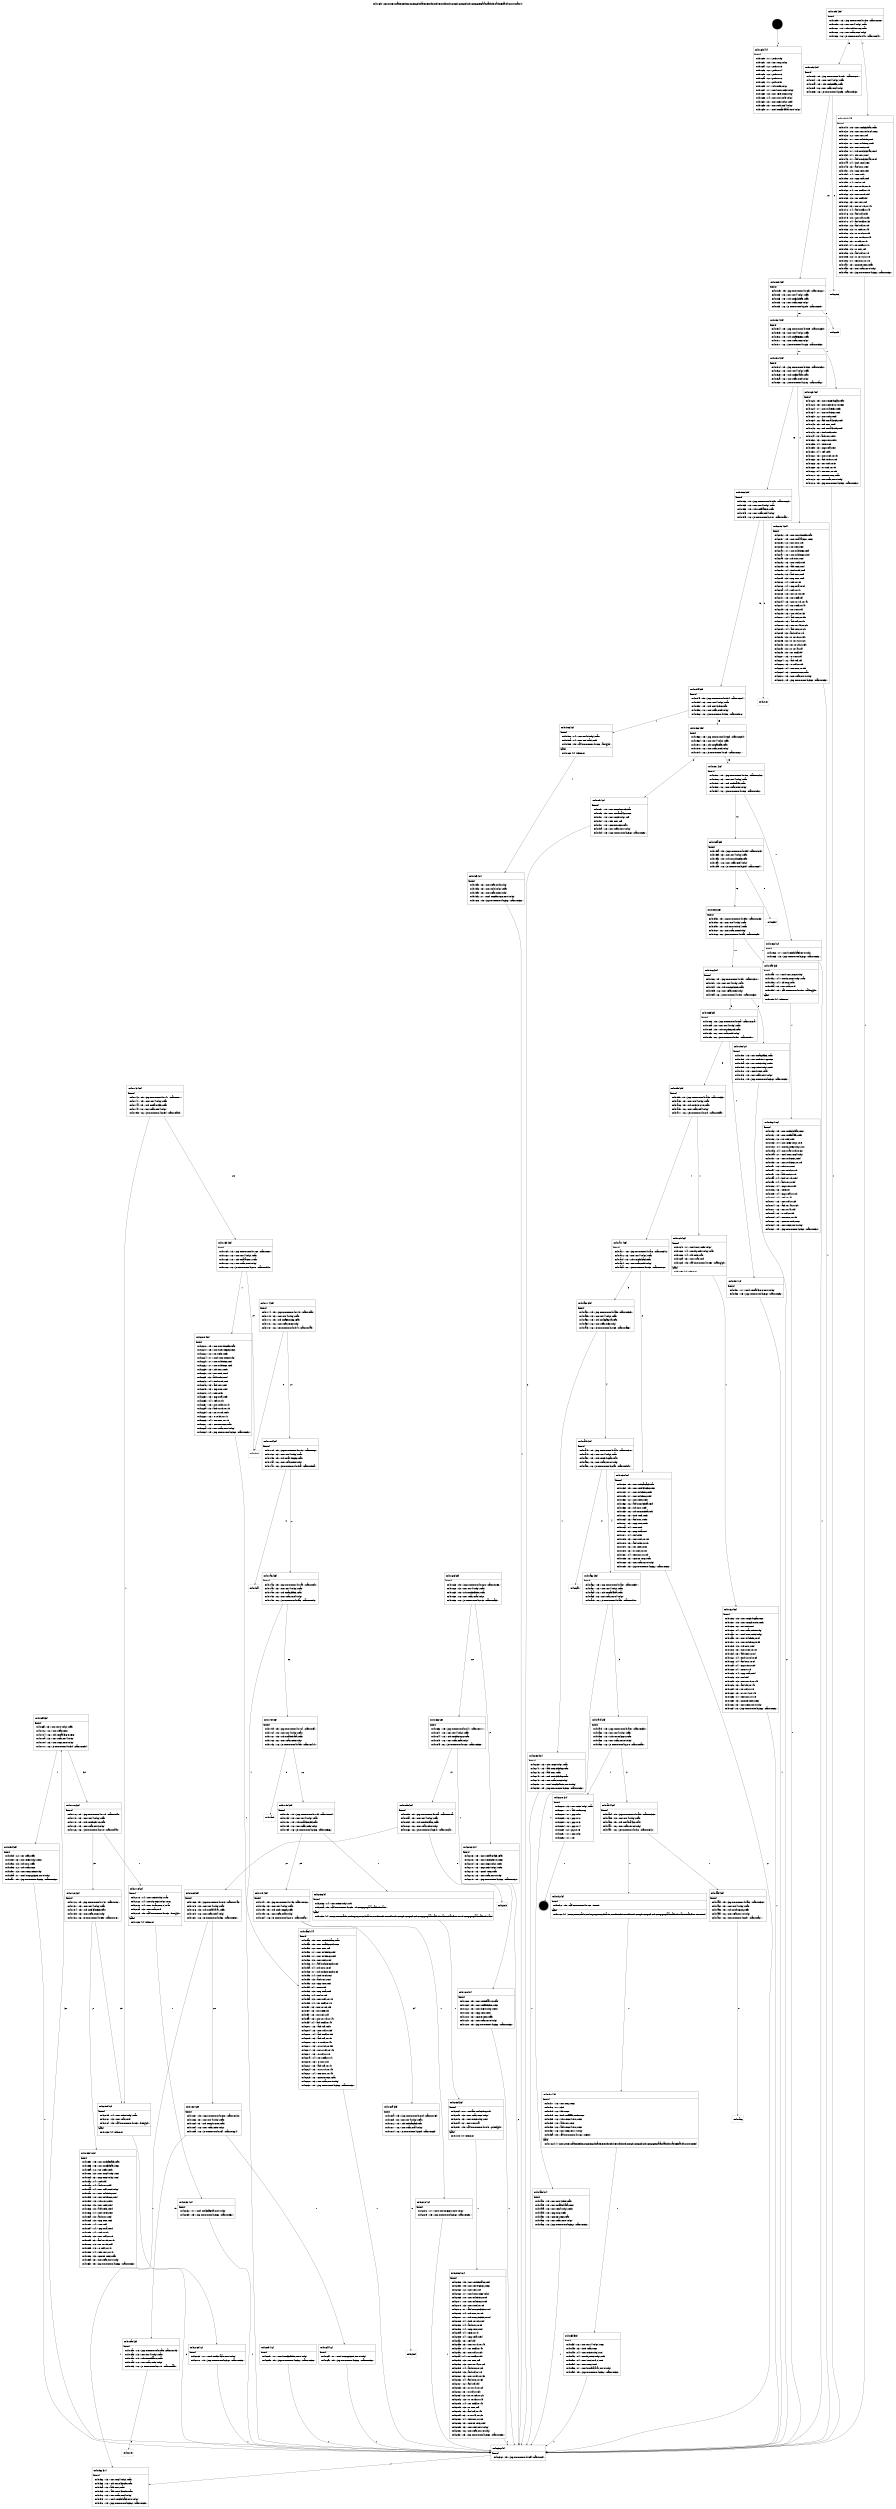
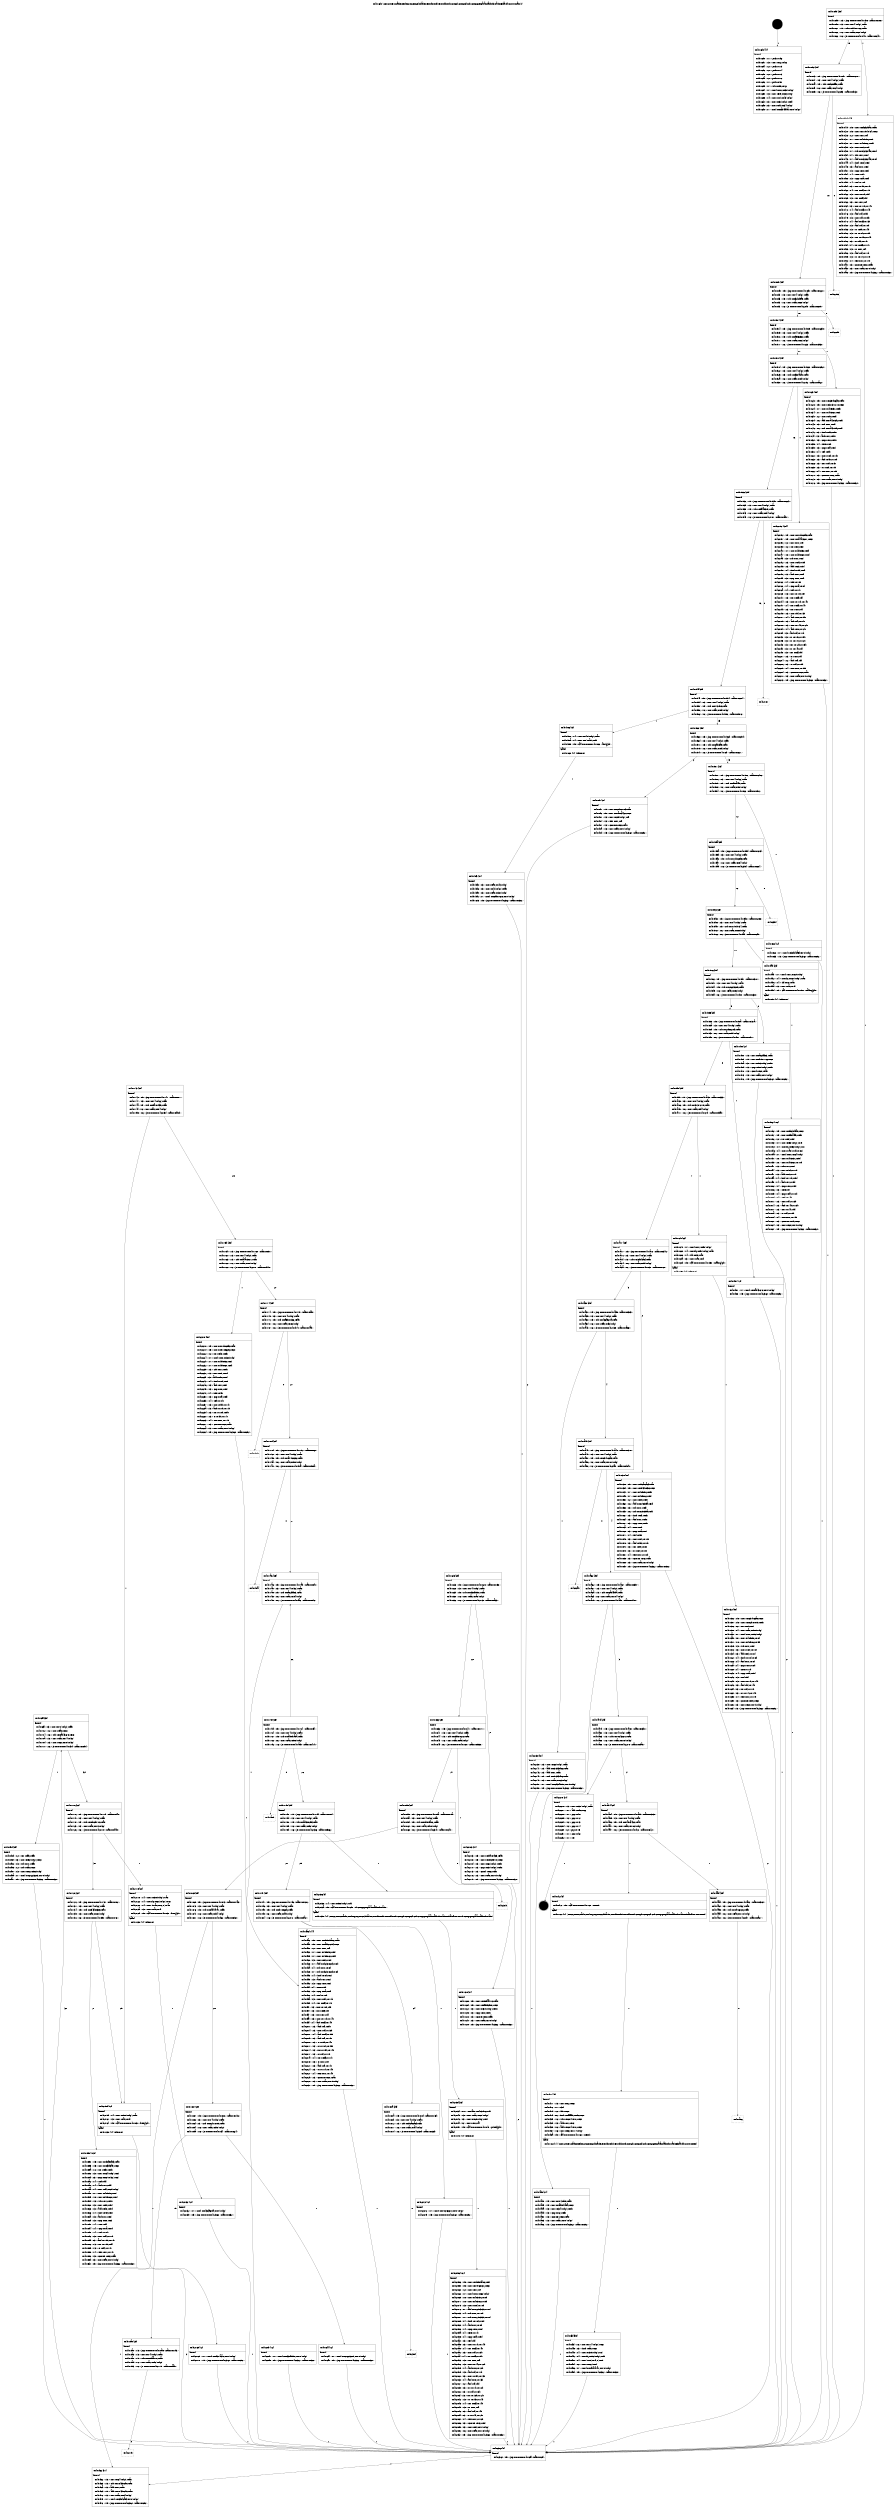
edge "0x40175b [25]" -> "0x401b7b": now "0x40175b [25]" -> "0x401774 [25]"
edge "0x4017a6 [25]" -> "0x4017bf [25]": reversed
